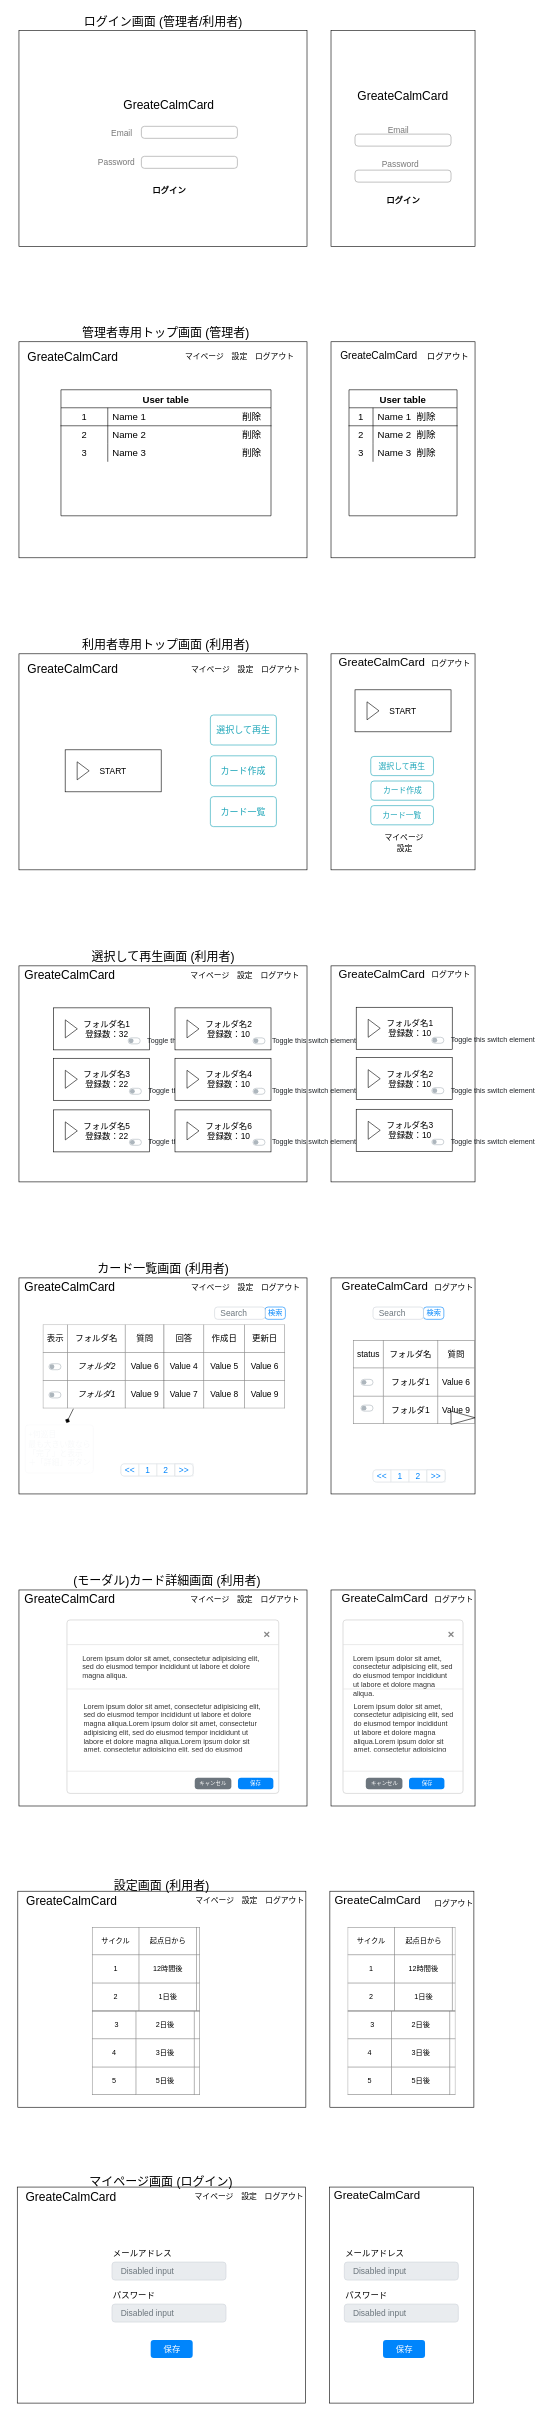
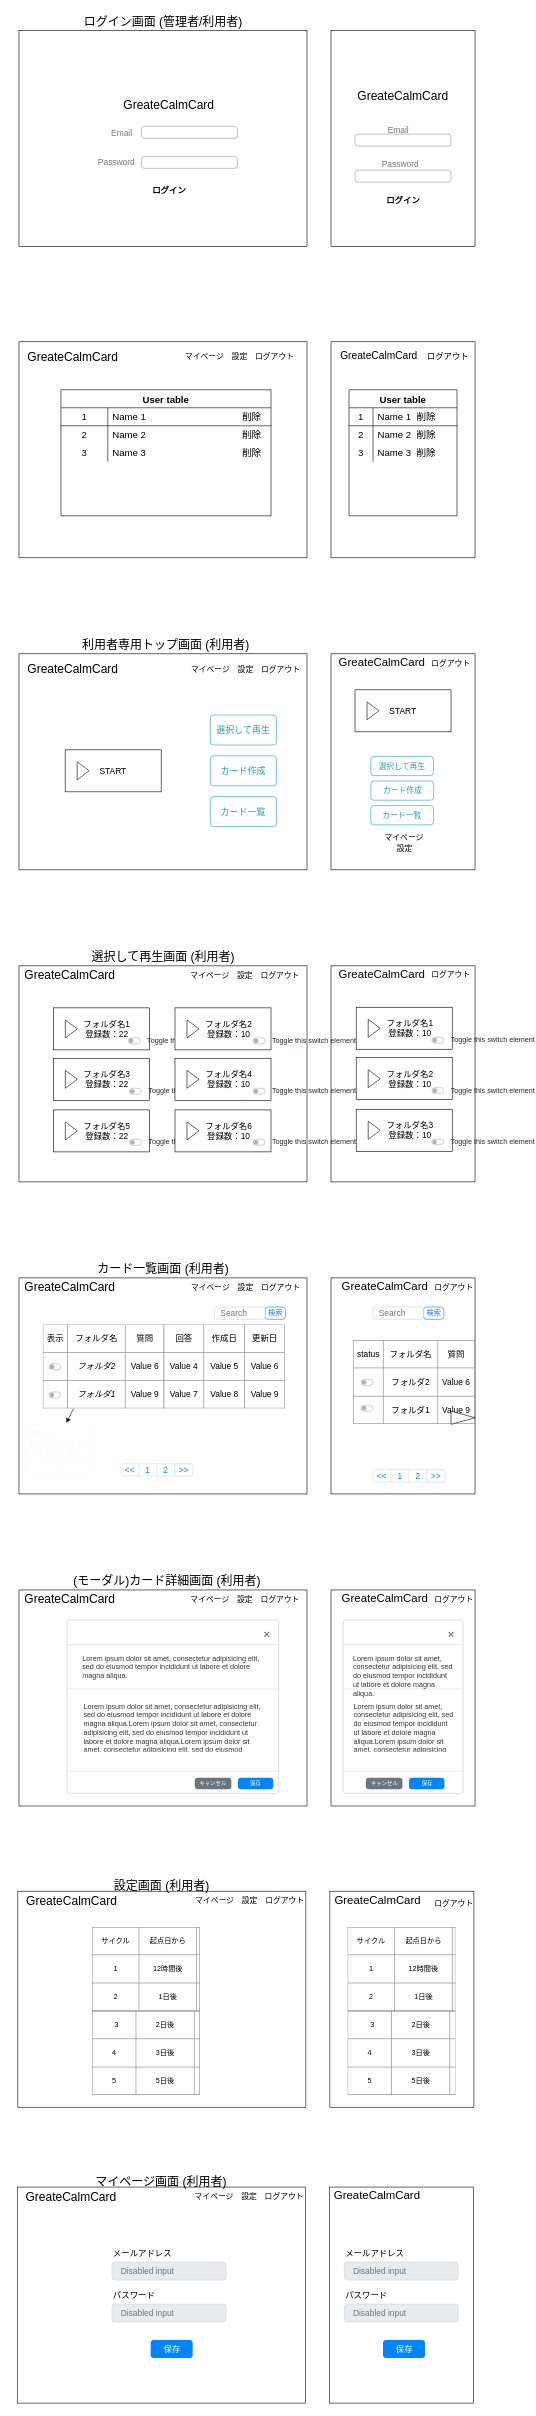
node "管理者専用トップ画面 (管理者)": removed
node "フォルダ名1 登録数：32": label "フォルダ名1 登録数：32" -> "フォルダ名1 登録数：22"
node "status フォルダ名 質問 フォルダ1 Value 6 フォルダ1 Value 9": label "status フォルダ名 質問 フォルダ1 Value 6 フォルダ1 Value 9" -> "status フォルダ名 質問 フォルダ2 Value 6 フォルダ1 Value 9"
edge "表示 フォルダ名 質問 フォルダ2 Value 6 フォルダ1 Value 9" -> "+何巡目最も大きい数なら「完了」と表示 ＋「詳細」ボタン": arrowhead diamond -> classic
node "マイページ画面 (ログイン)": label "マイページ画面 (ログイン)" -> "マイページ画面 (利用者)"
